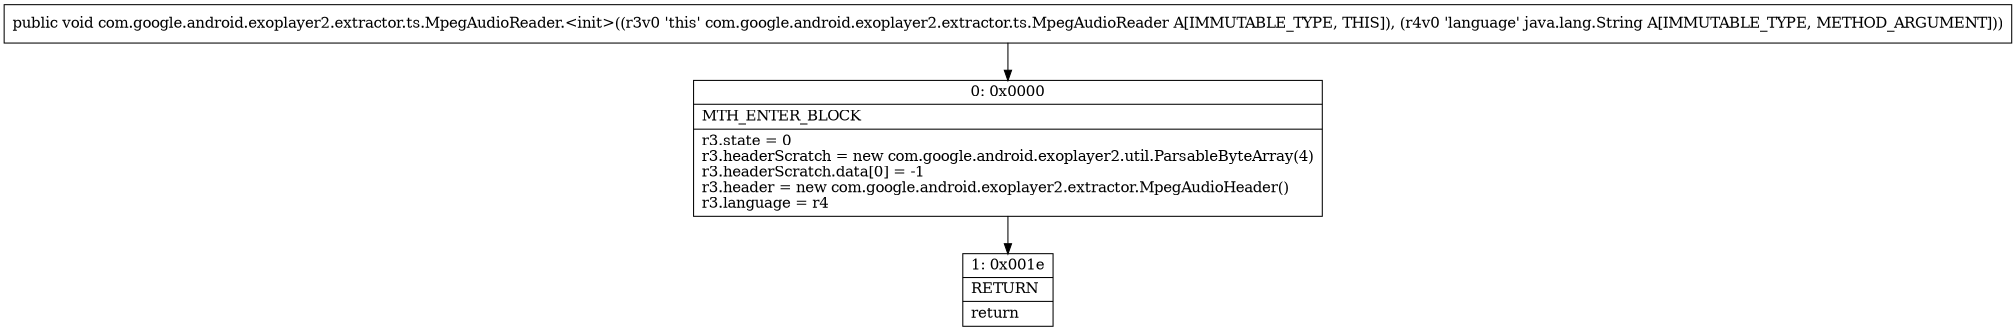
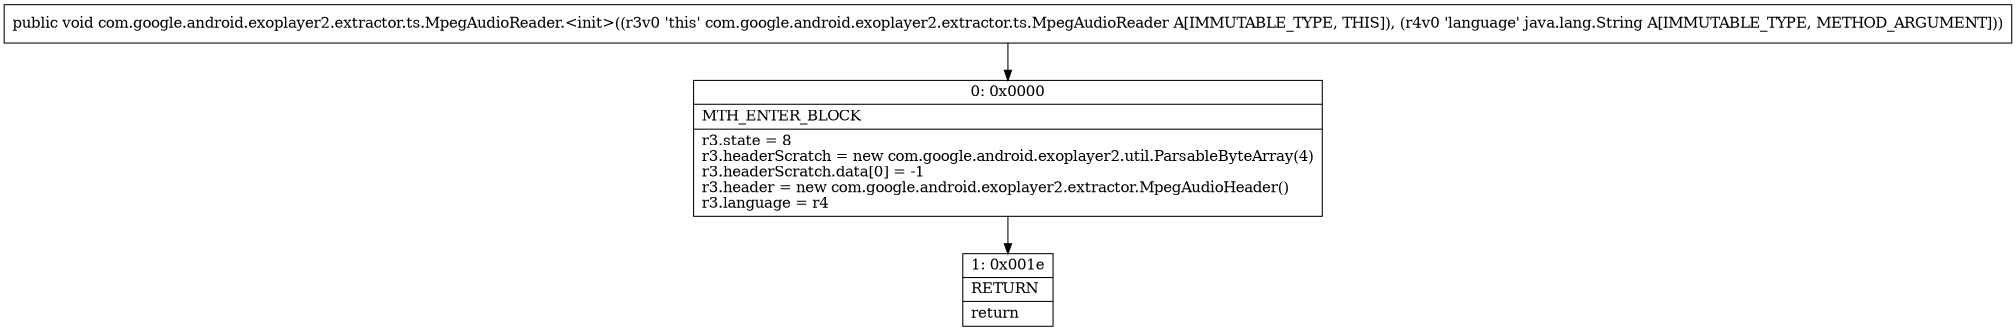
node "0: 0x0000": text "r3.state = 0" -> "r3.state = 8"
